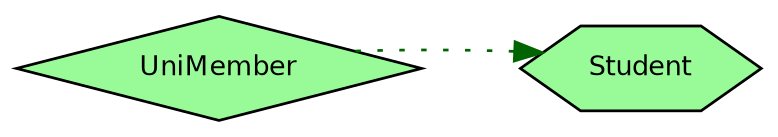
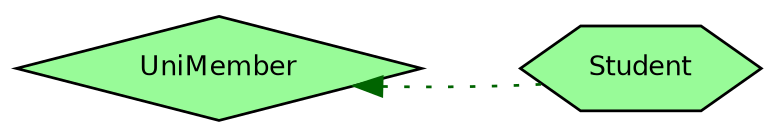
edge "UniMember" -> "Student": reversed
